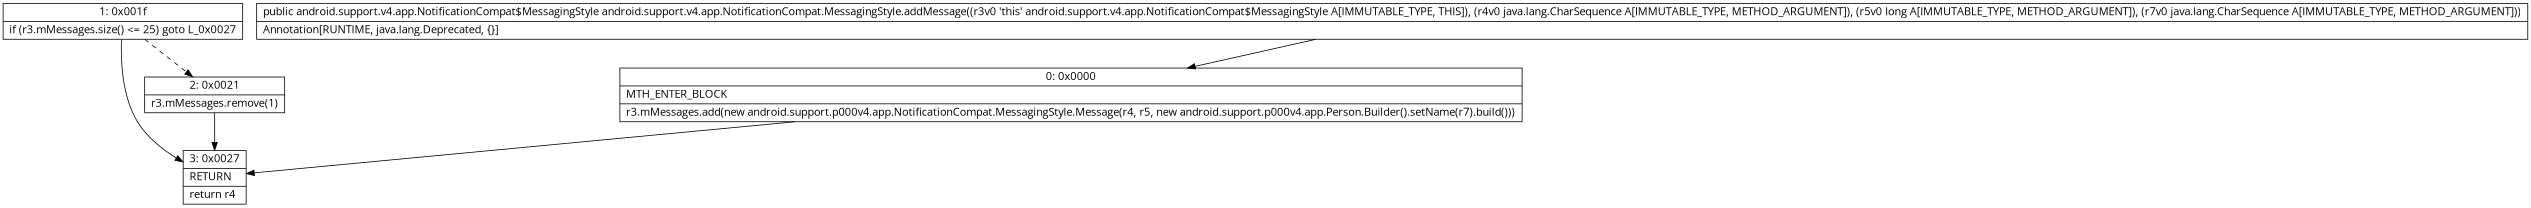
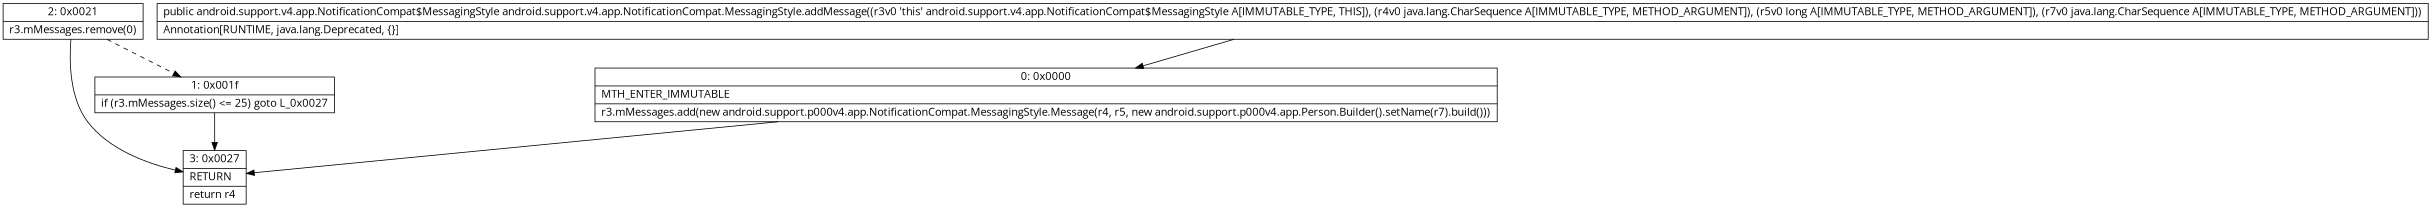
edge "1: 0x001f" -> "2: 0x0021": reversed
node "0: 0x0000": text "MTH_ENTER_BLOCK" -> "MTH_ENTER_IMMUTABLE"
node "2: 0x0021": text "r3.mMessages.remove(1)" -> "r3.mMessages.remove(0)"
